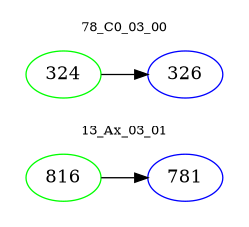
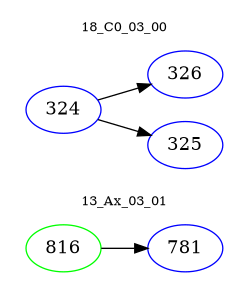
cluster "78_C0_03_00": label "78_C0_03_00" -> "18_C0_03_00"
node "324": color green -> blue
node "325": added
